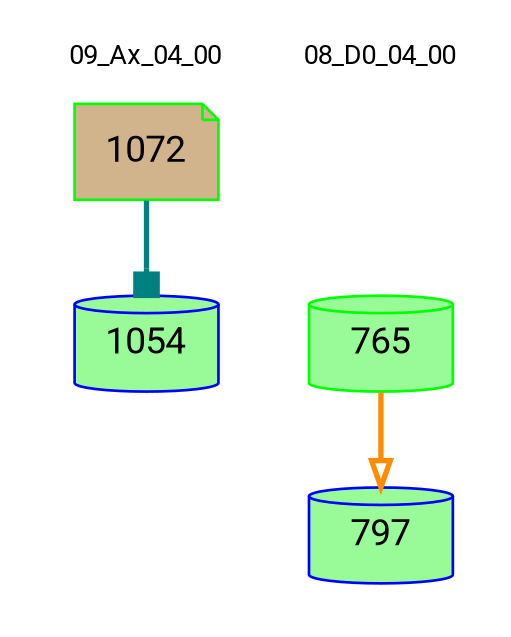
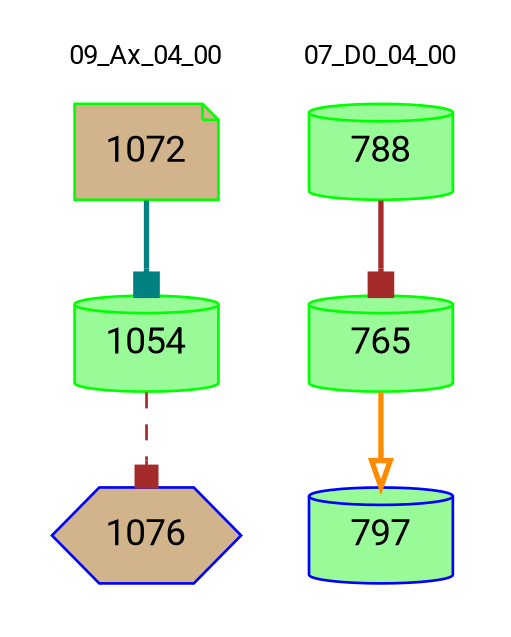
cluster "08_D0_04_00": label "08_D0_04_00" -> "07_D0_04_00"
node "788": added
node "1054": color blue -> green
node "1076": added
